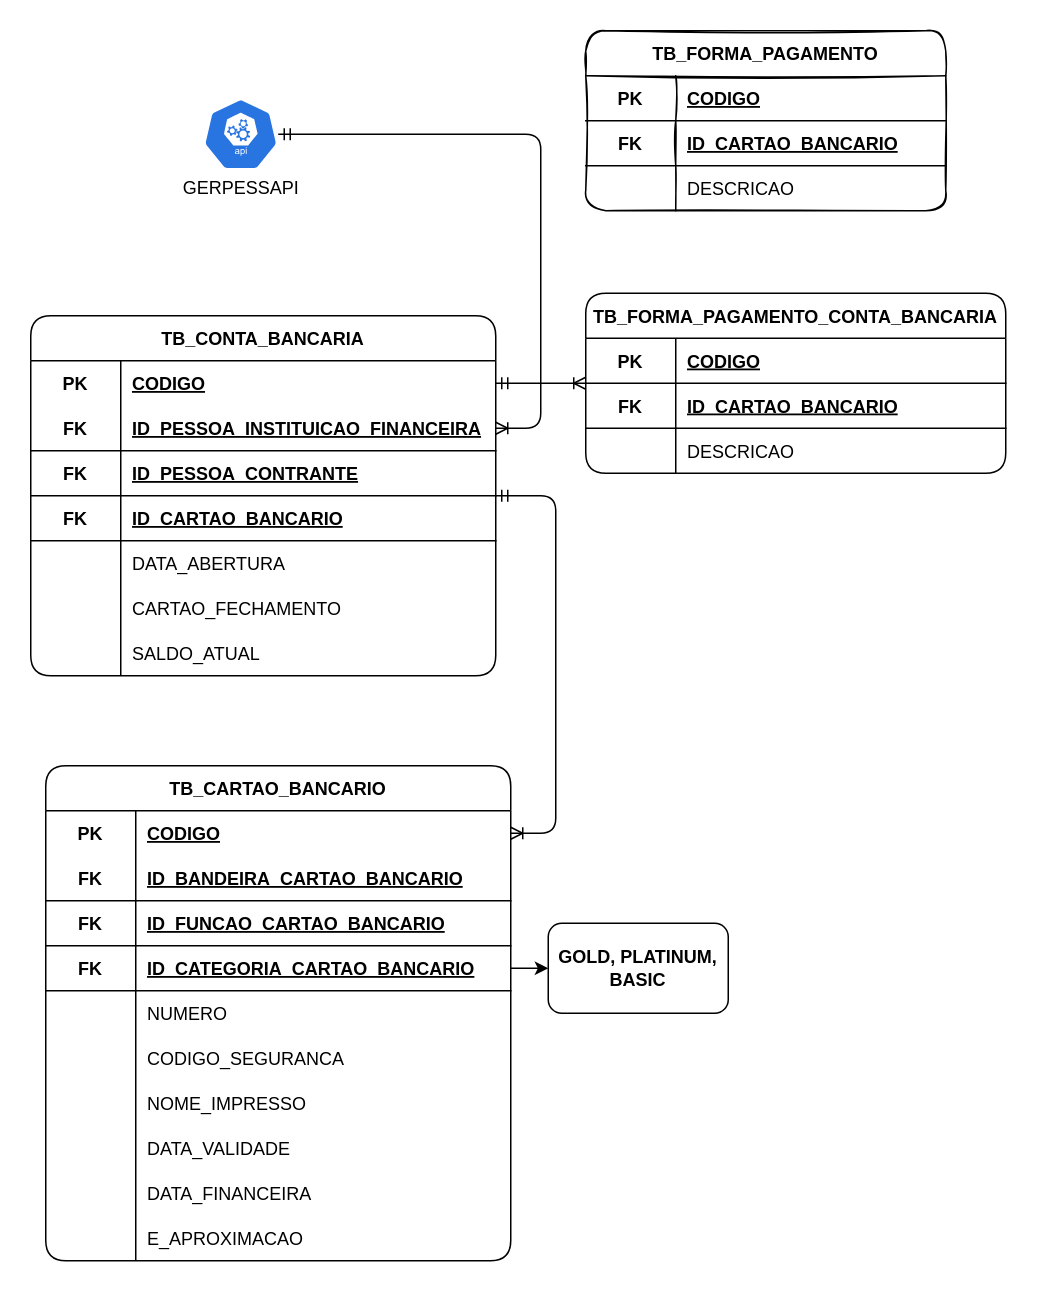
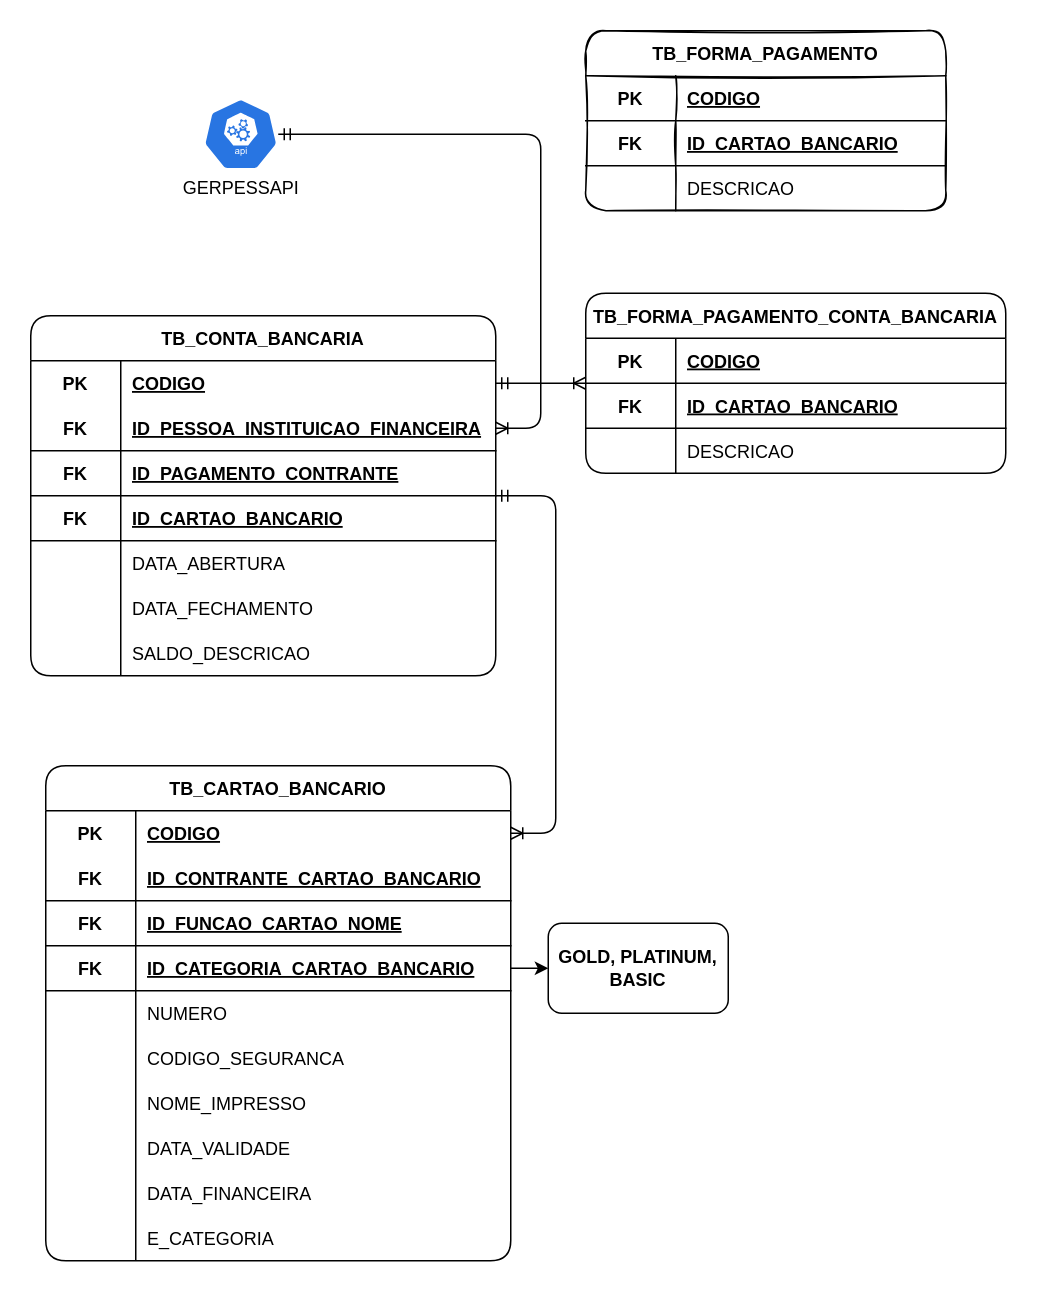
node "ID_PESSOA_CONTRANTE": label "ID_PESSOA_CONTRANTE" -> "ID_PAGAMENTO_CONTRANTE"
node "CARTAO_FECHAMENTO": label "CARTAO_FECHAMENTO" -> "DATA_FECHAMENTO"
node "SALDO_ATUAL": label "SALDO_ATUAL" -> "SALDO_DESCRICAO"
node "ID_BANDEIRA_CARTAO_BANCARIO": label "ID_BANDEIRA_CARTAO_BANCARIO" -> "ID_CONTRANTE_CARTAO_BANCARIO"
node "ID_FUNCAO_CARTAO_BANCARIO": label "ID_FUNCAO_CARTAO_BANCARIO" -> "ID_FUNCAO_CARTAO_NOME"
node "E_APROXIMACAO": label "E_APROXIMACAO" -> "E_CATEGORIA"
